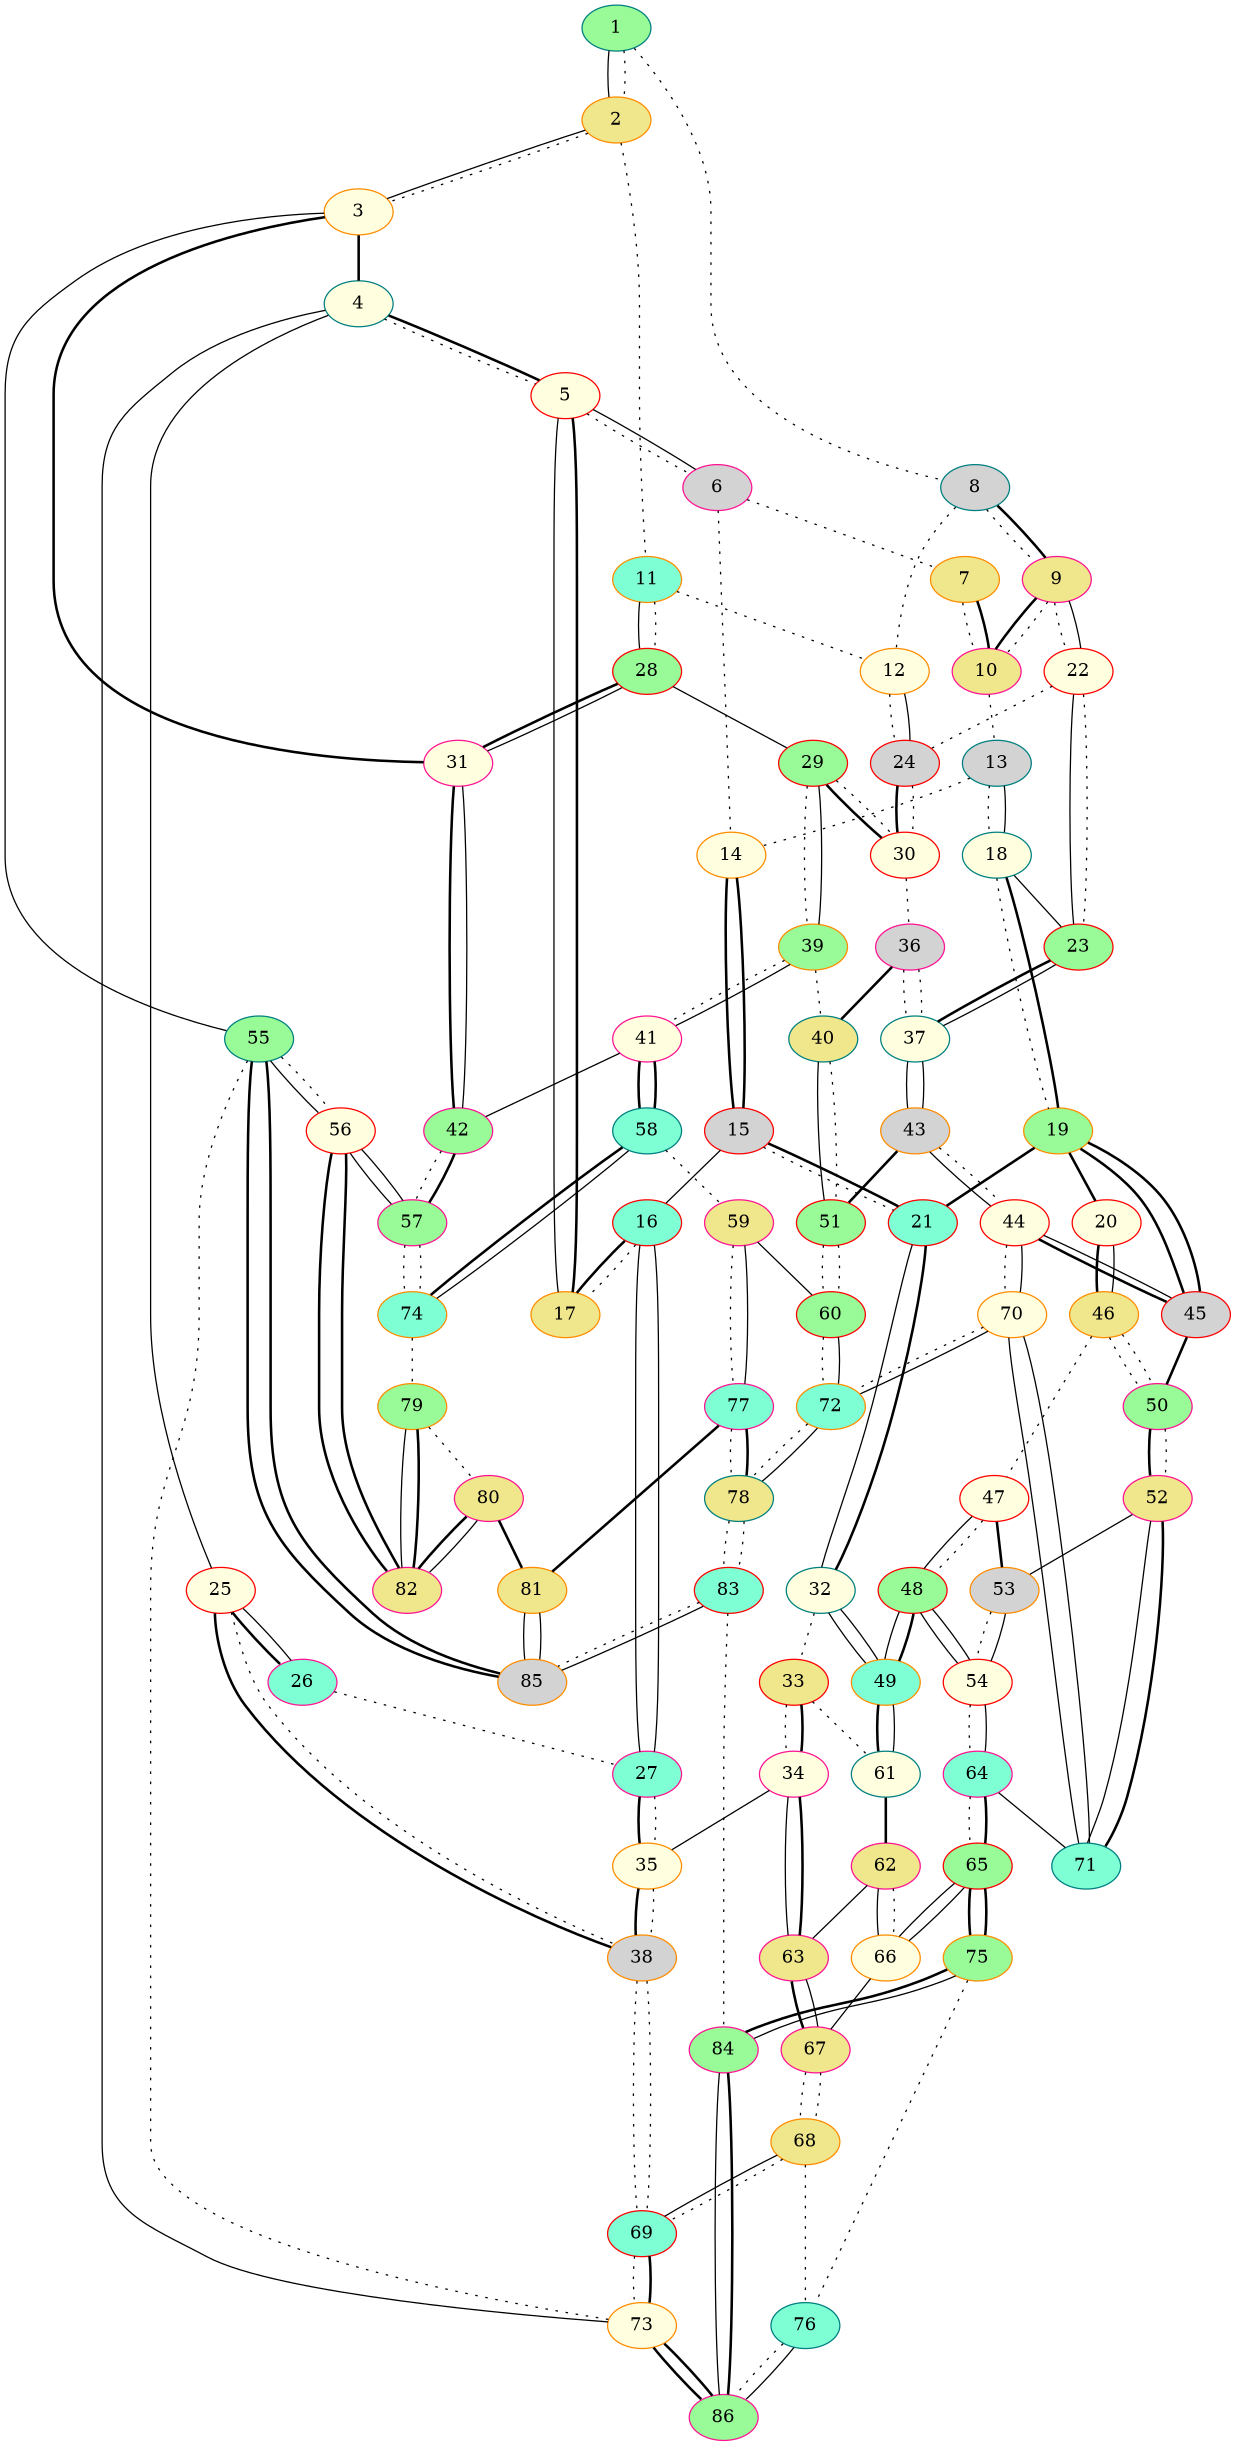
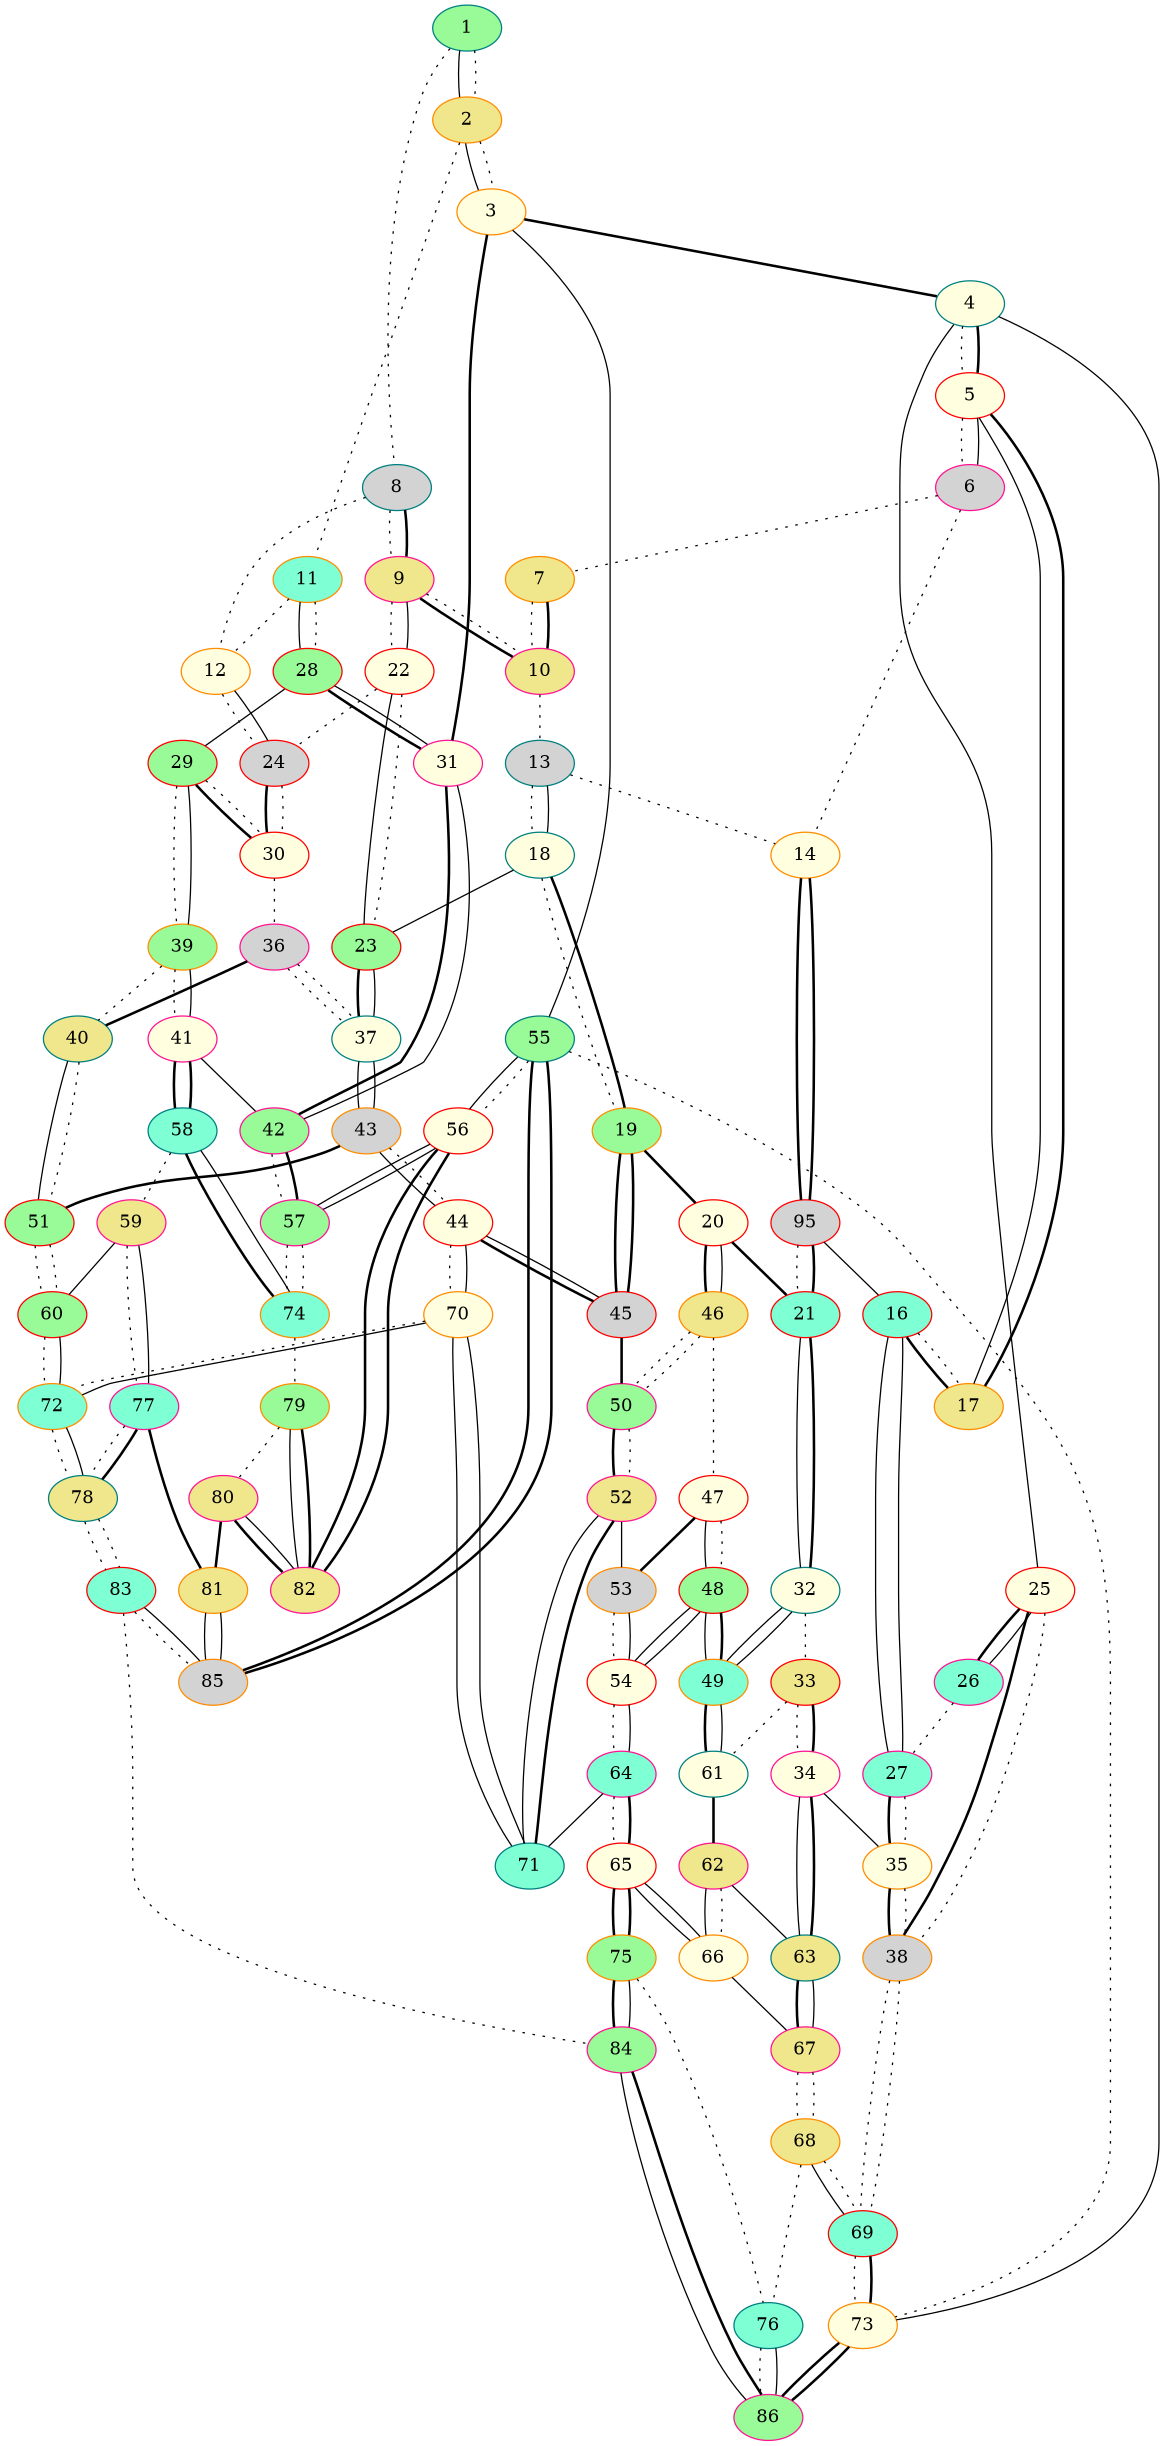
node "15": label "15" -> "95"
edge "19" -- "21": now "20" -- "21"
node "65": fillcolor palegreen -> lightyellow
node "63": color deeppink -> teal
